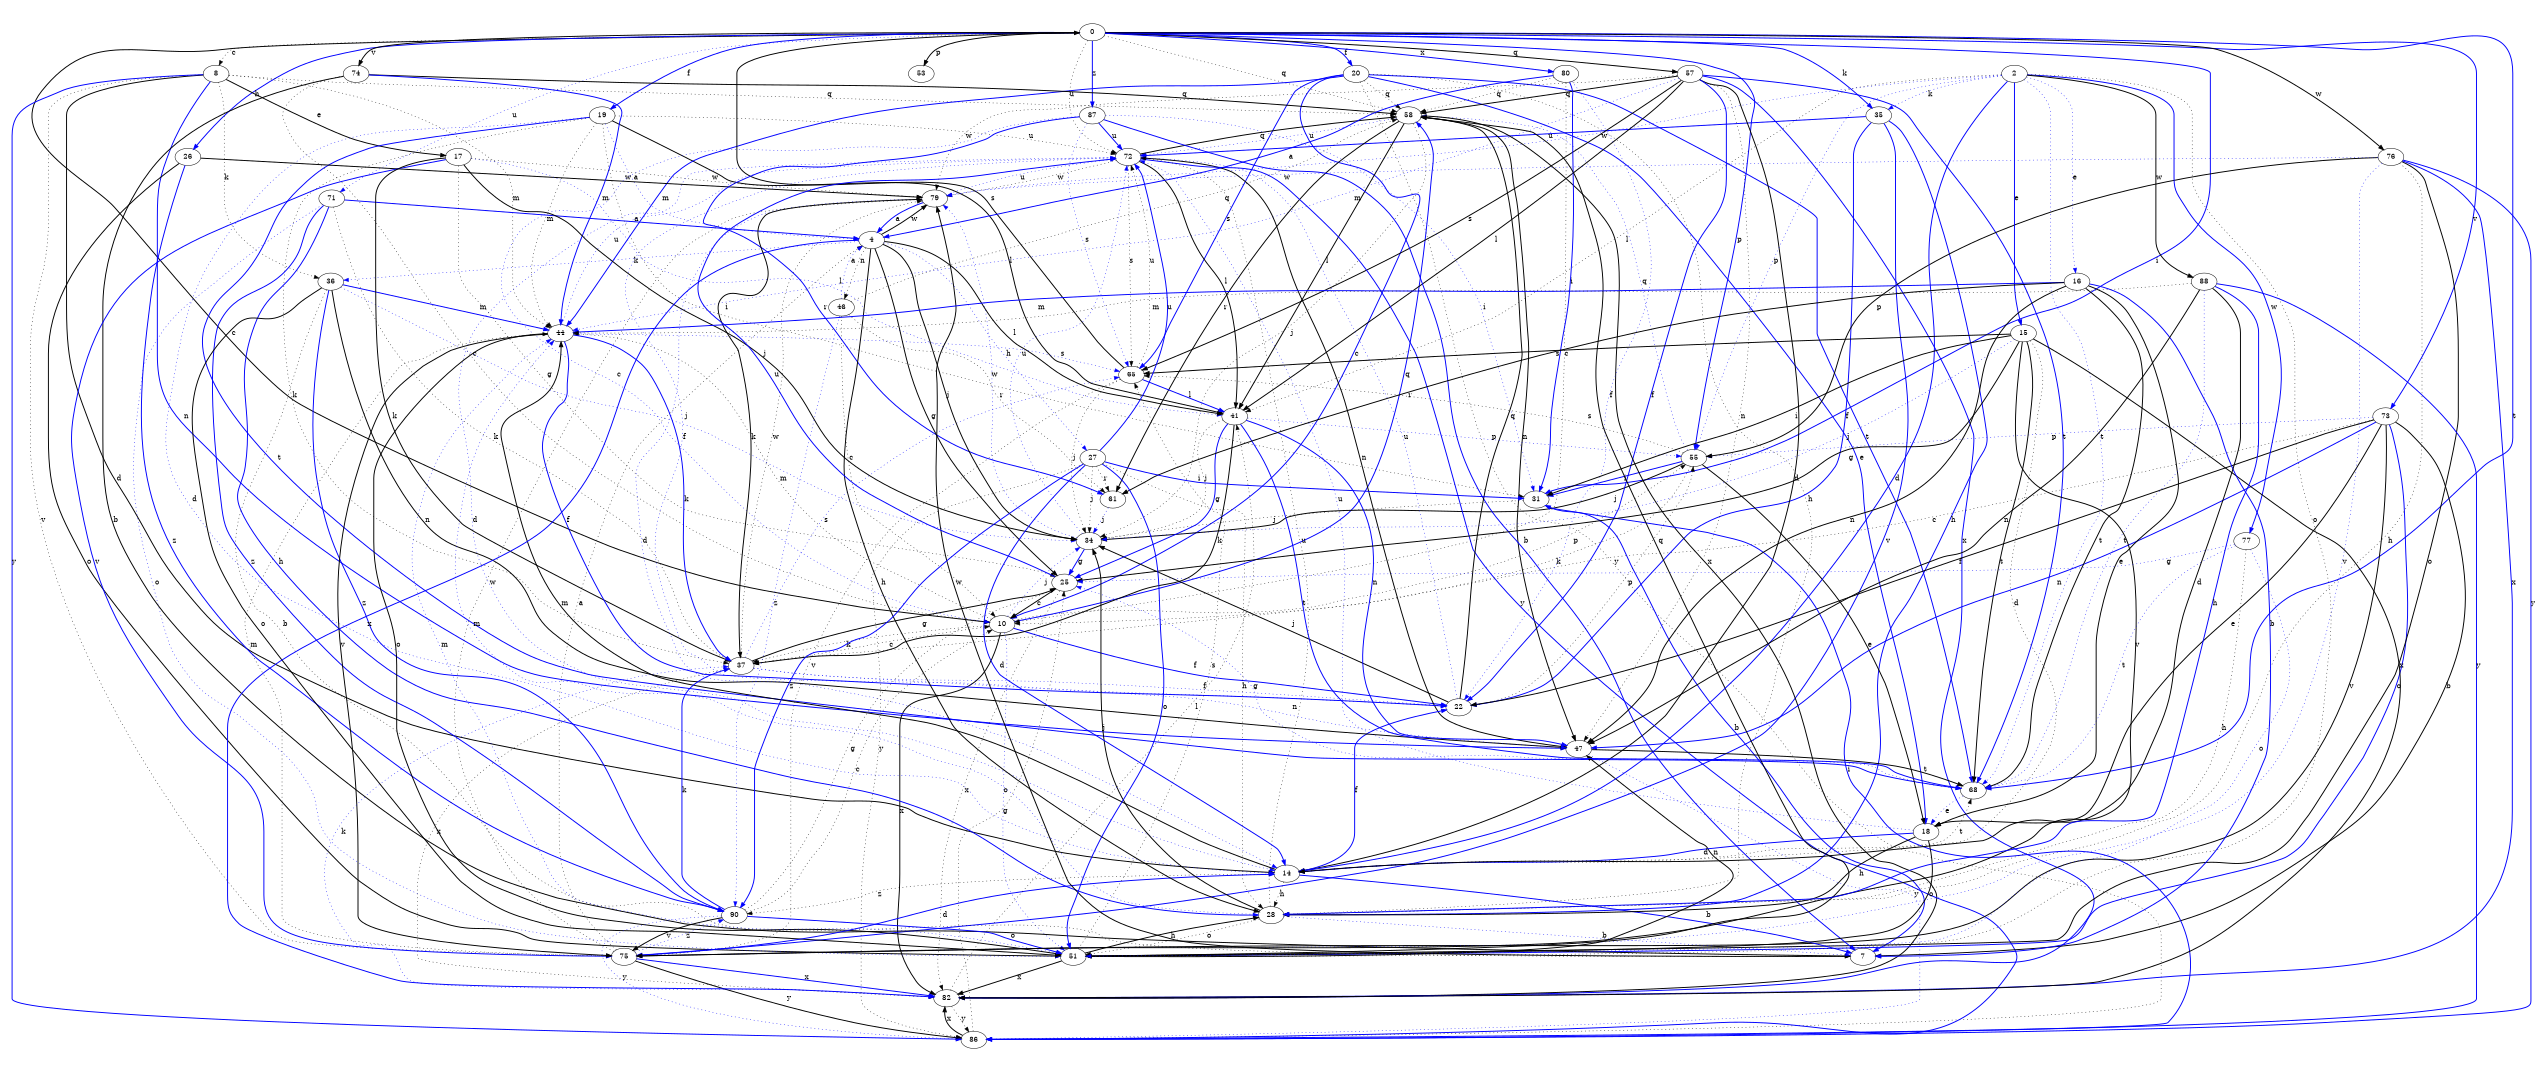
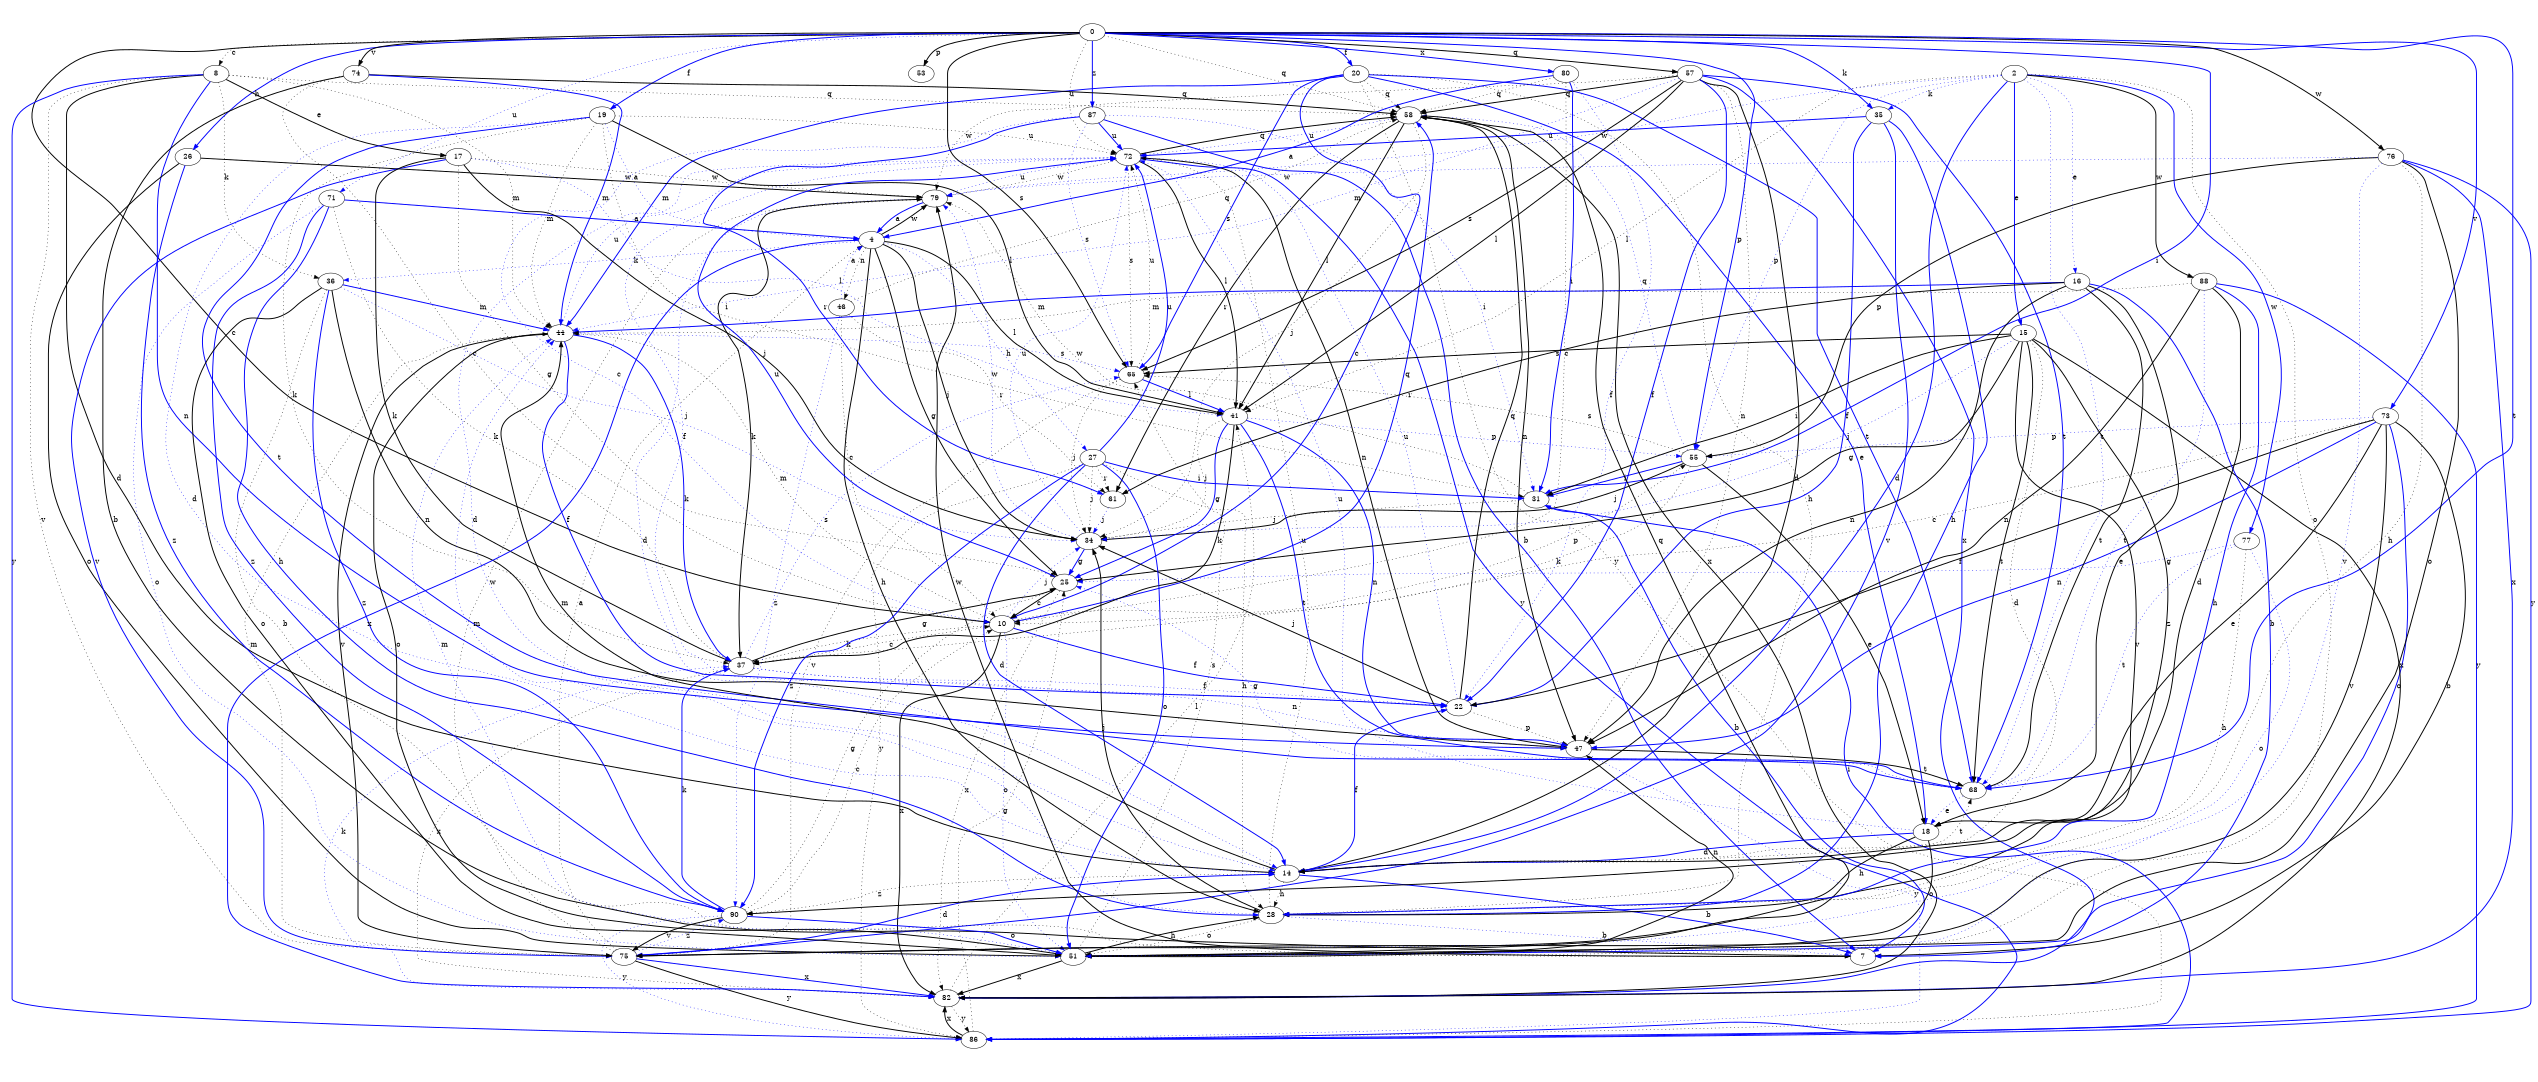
edge "65" -> "0": reversed
edge "37" -> "79": now "31" -> "79"
edge "22" -> "55": now "22" -> "47"
edge "15" -> "90": added, label "z"
